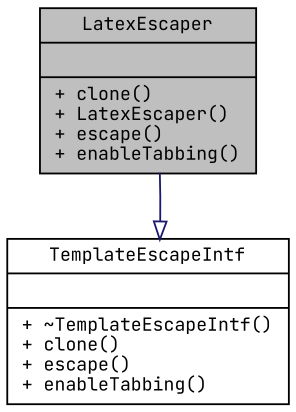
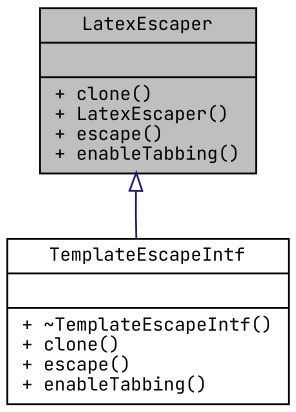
edge "LatexEscaper" -> "TemplateEscapeIntf": reversed
